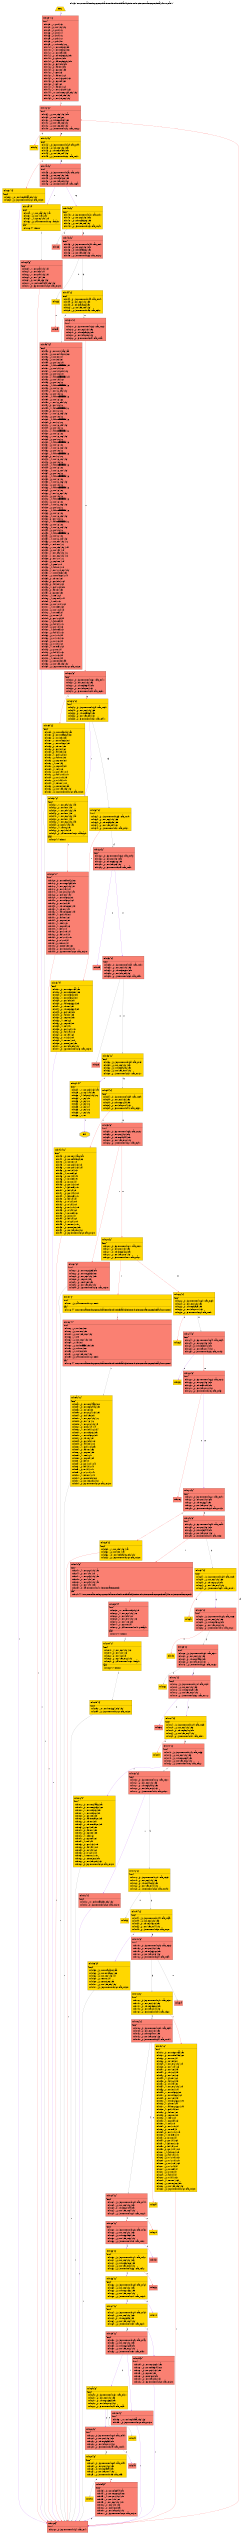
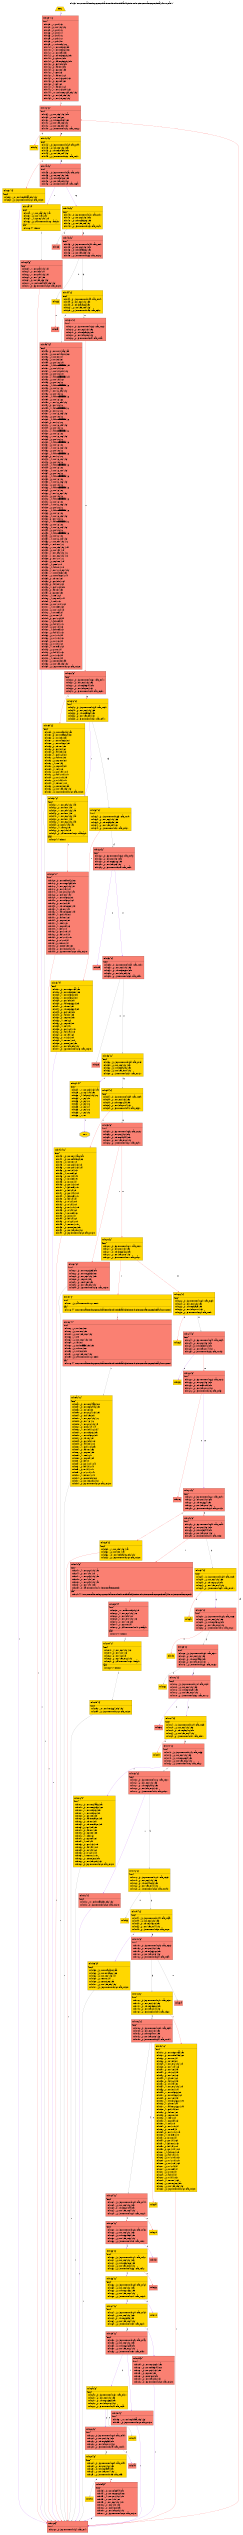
node "Exit": label "Exit" -> "Users"
